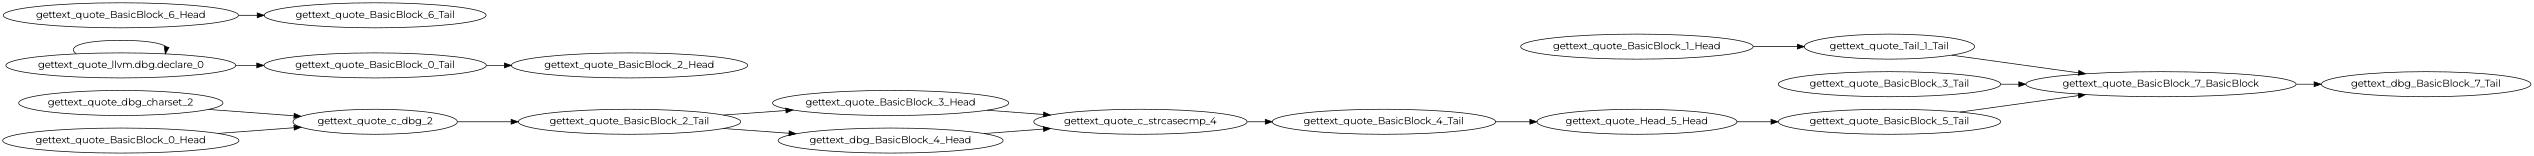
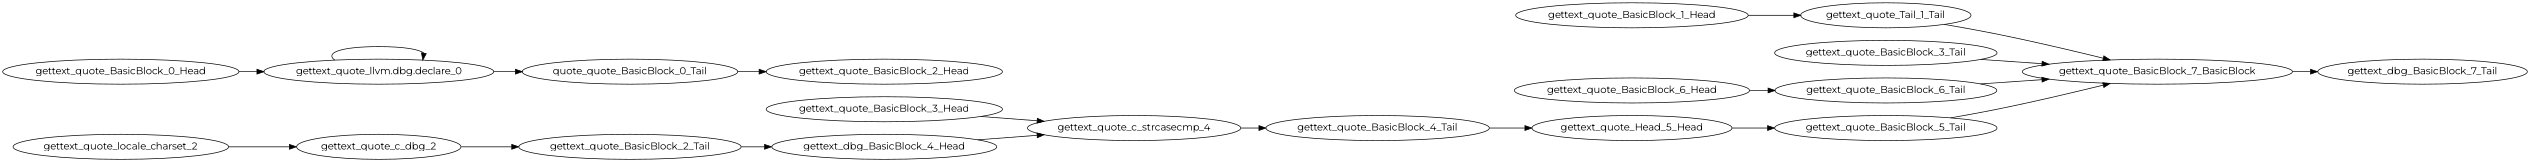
node "gettext_quote_BasicBlock_0_Tail": label "gettext_quote_BasicBlock_0_Tail" -> "quote_quote_BasicBlock_0_Tail"
edge "gettext_quote_BasicBlock_6_Tail" -> "gettext_quote_BasicBlock_7_BasicBlock": added
node "gettext_quote_dbg_charset_2": label "gettext_quote_dbg_charset_2" -> "gettext_quote_locale_charset_2"
edge "gettext_quote_BasicBlock_2_Tail" -> "gettext_quote_BasicBlock_3_Head": removed
edge "gettext_quote_BasicBlock_0_Head" -> "gettext_quote_c_dbg_2": now "gettext_quote_BasicBlock_0_Head" -> "gettext_quote_llvm.dbg.declare_0"
